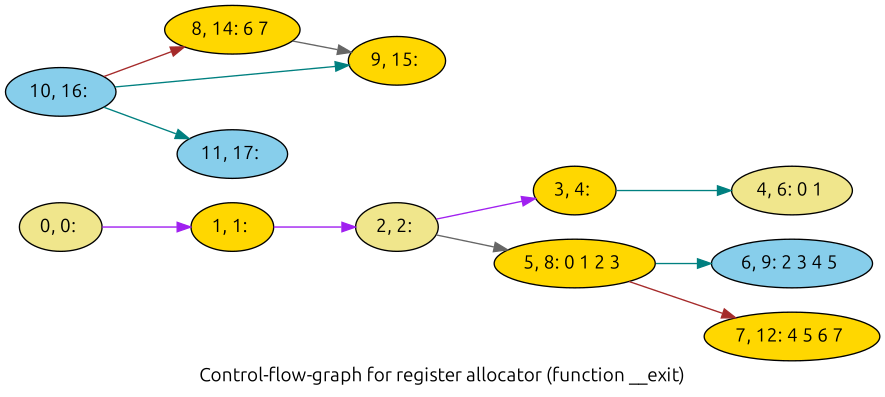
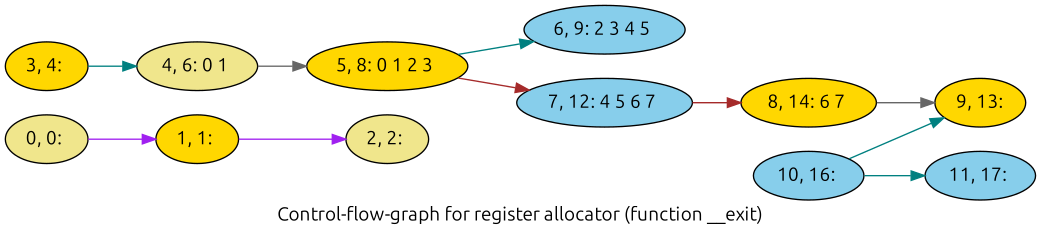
node "9, 15:": label "9, 15:" -> "9, 13:"
edge "10, 16:" -> "8, 14: 6 7": now "7, 12: 4 5 6 7" -> "8, 14: 6 7"
edge "2, 2:" -> "3, 4:": removed
edge "2, 2:" -> "5, 8: 0 1 2 3": now "4, 6: 0 1" -> "5, 8: 0 1 2 3"
node "7, 12: 4 5 6 7": fillcolor gold -> skyblue
